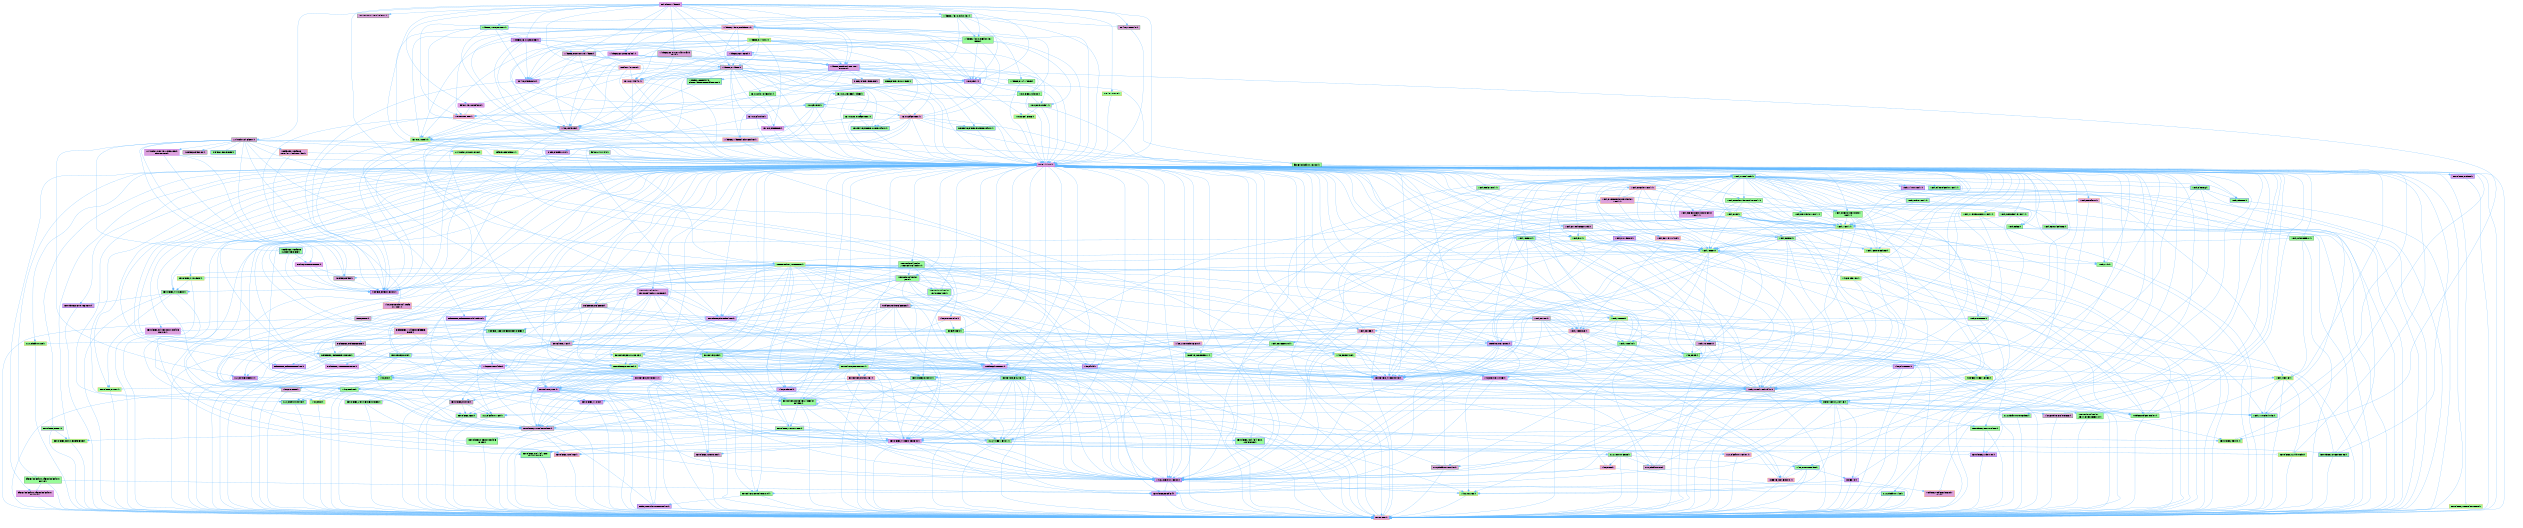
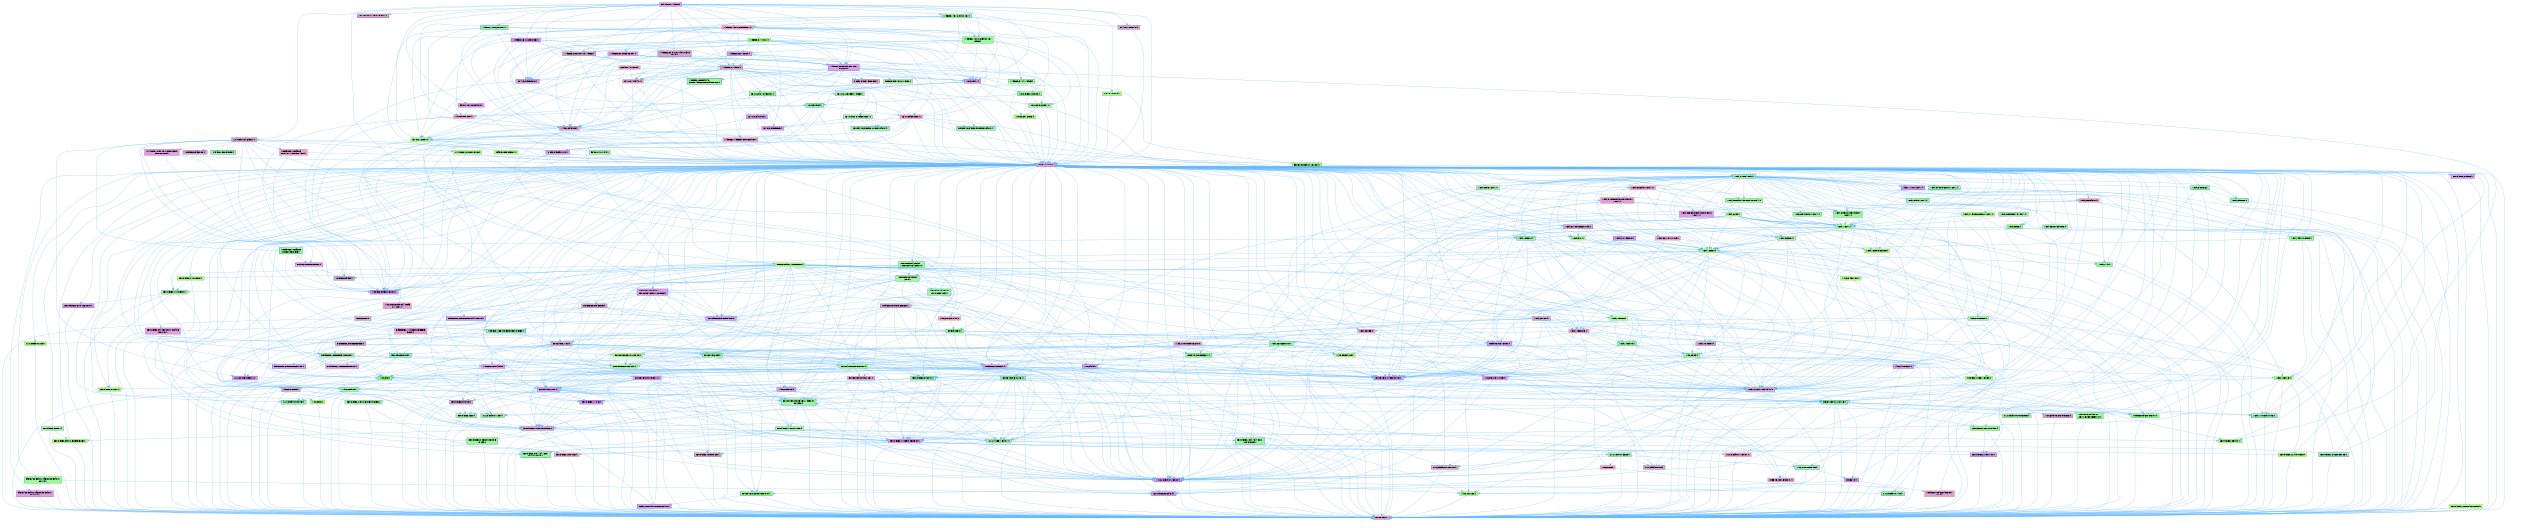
node "Math/OrientedBox.h": label "Math/OrientedBox.h" -> "Math/IsEnumClass.h"
edge "AssetRegistry/AssetData.h" -> "Containers/Array.h": added
